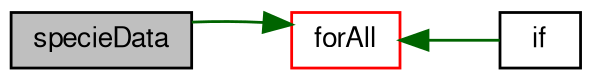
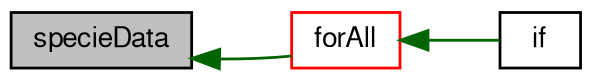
edge "specieData" -> "forAll": reversed
